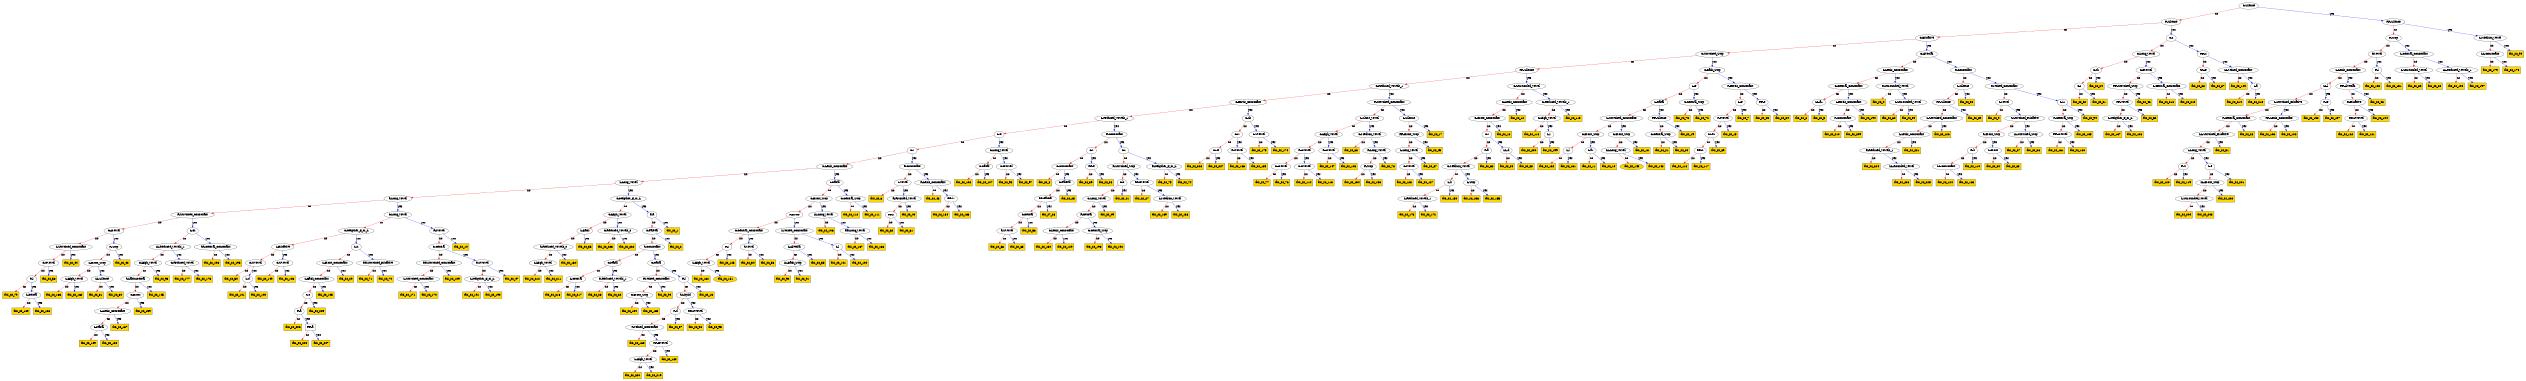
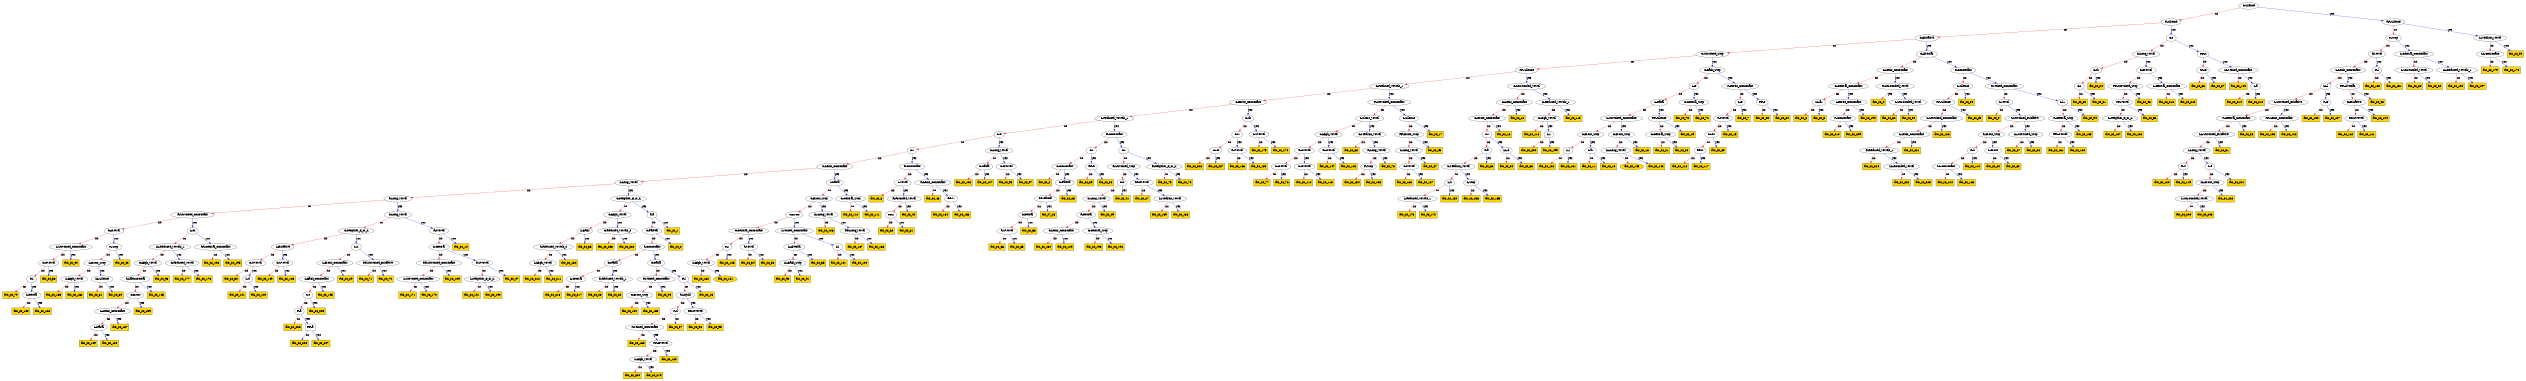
edge "R-Unrounded_Vowel" -> "dur_s2_4": label "no" -> "yes"
edge "R-d" -> "dur_s2_57": label "yes" -> "no"
edge "RR-a" -> "dur_s2_208": color red -> blue
